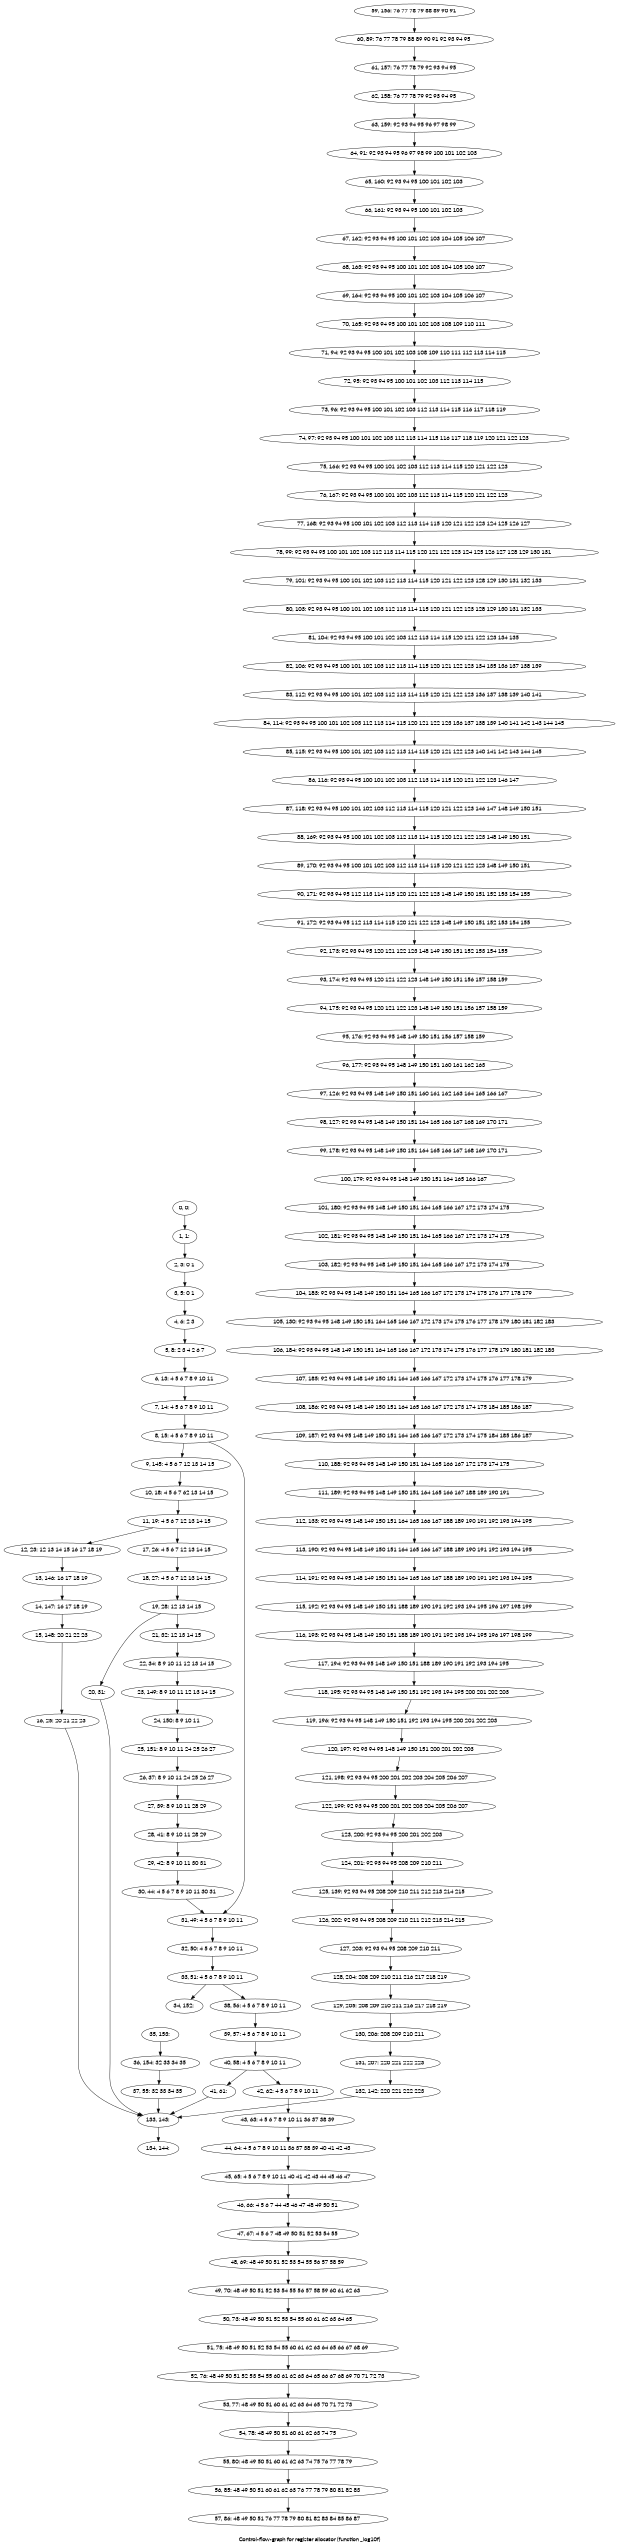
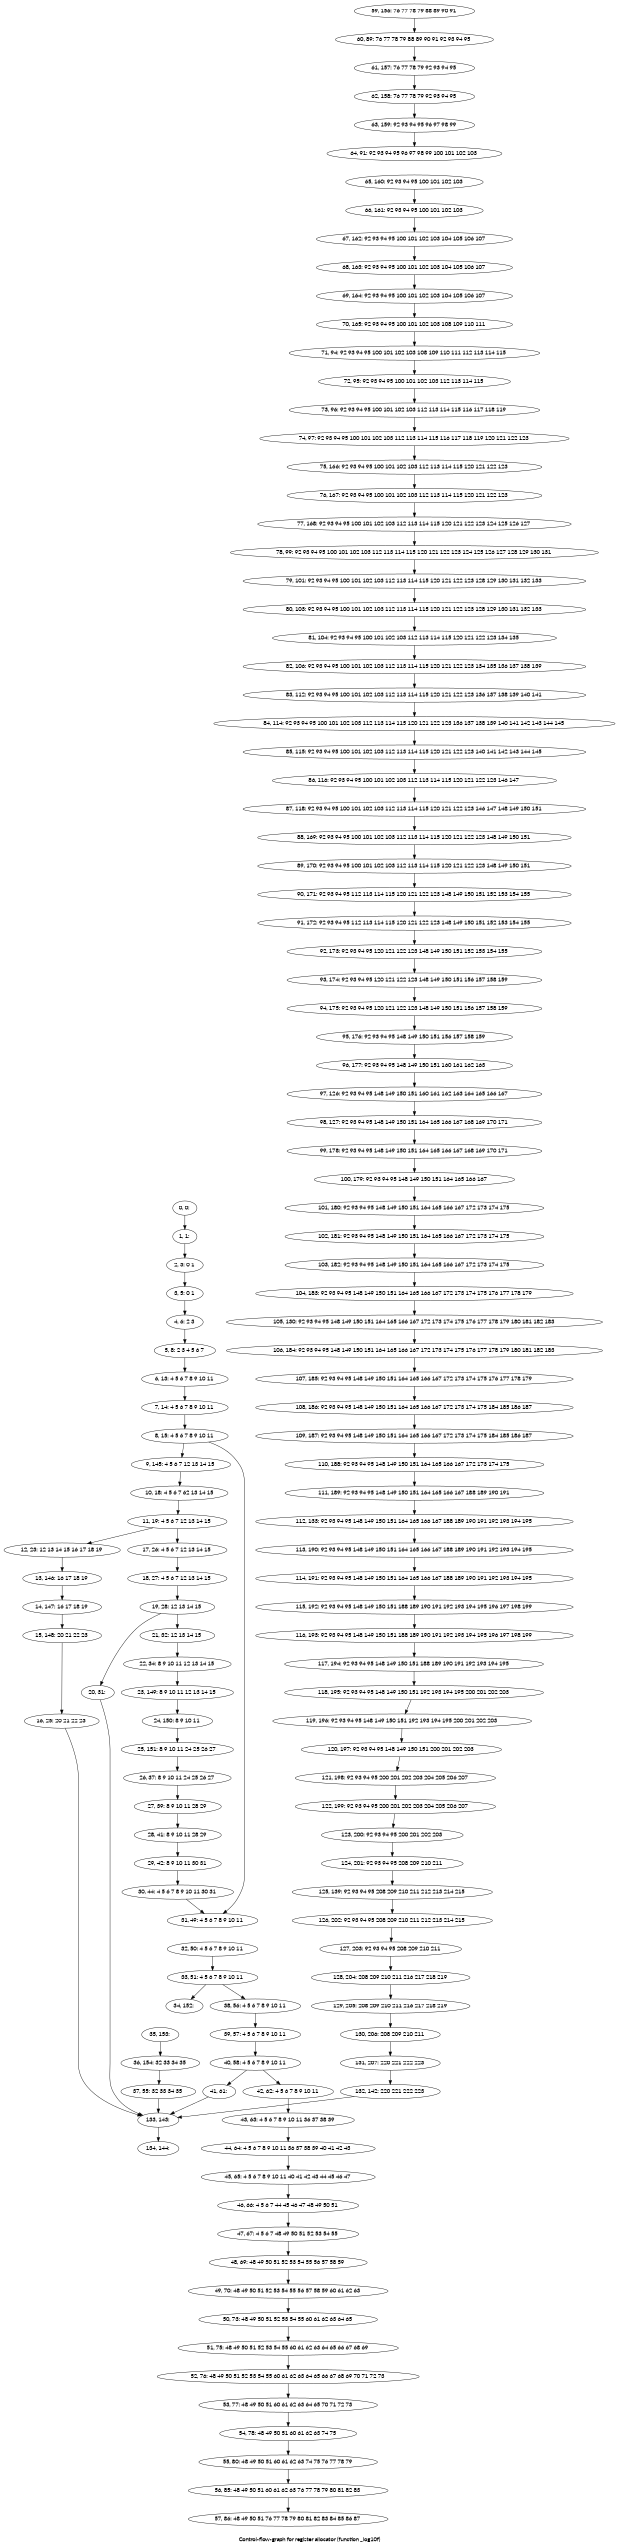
edge "64, 91: 92 93 94 95 96 97 98 99 100 101 102 103" -> "65, 160: 92 93 94 95 100 101 102 103": removed
node "5, 8: 2 3 4 2 6 7": label "5, 8: 2 3 4 2 6 7" -> "5, 8: 2 3 4 5 6 7"
edge "31, 49: 4 5 6 7 8 9 10 11" -> "32, 50: 4 5 6 7 8 9 10 11": removed
